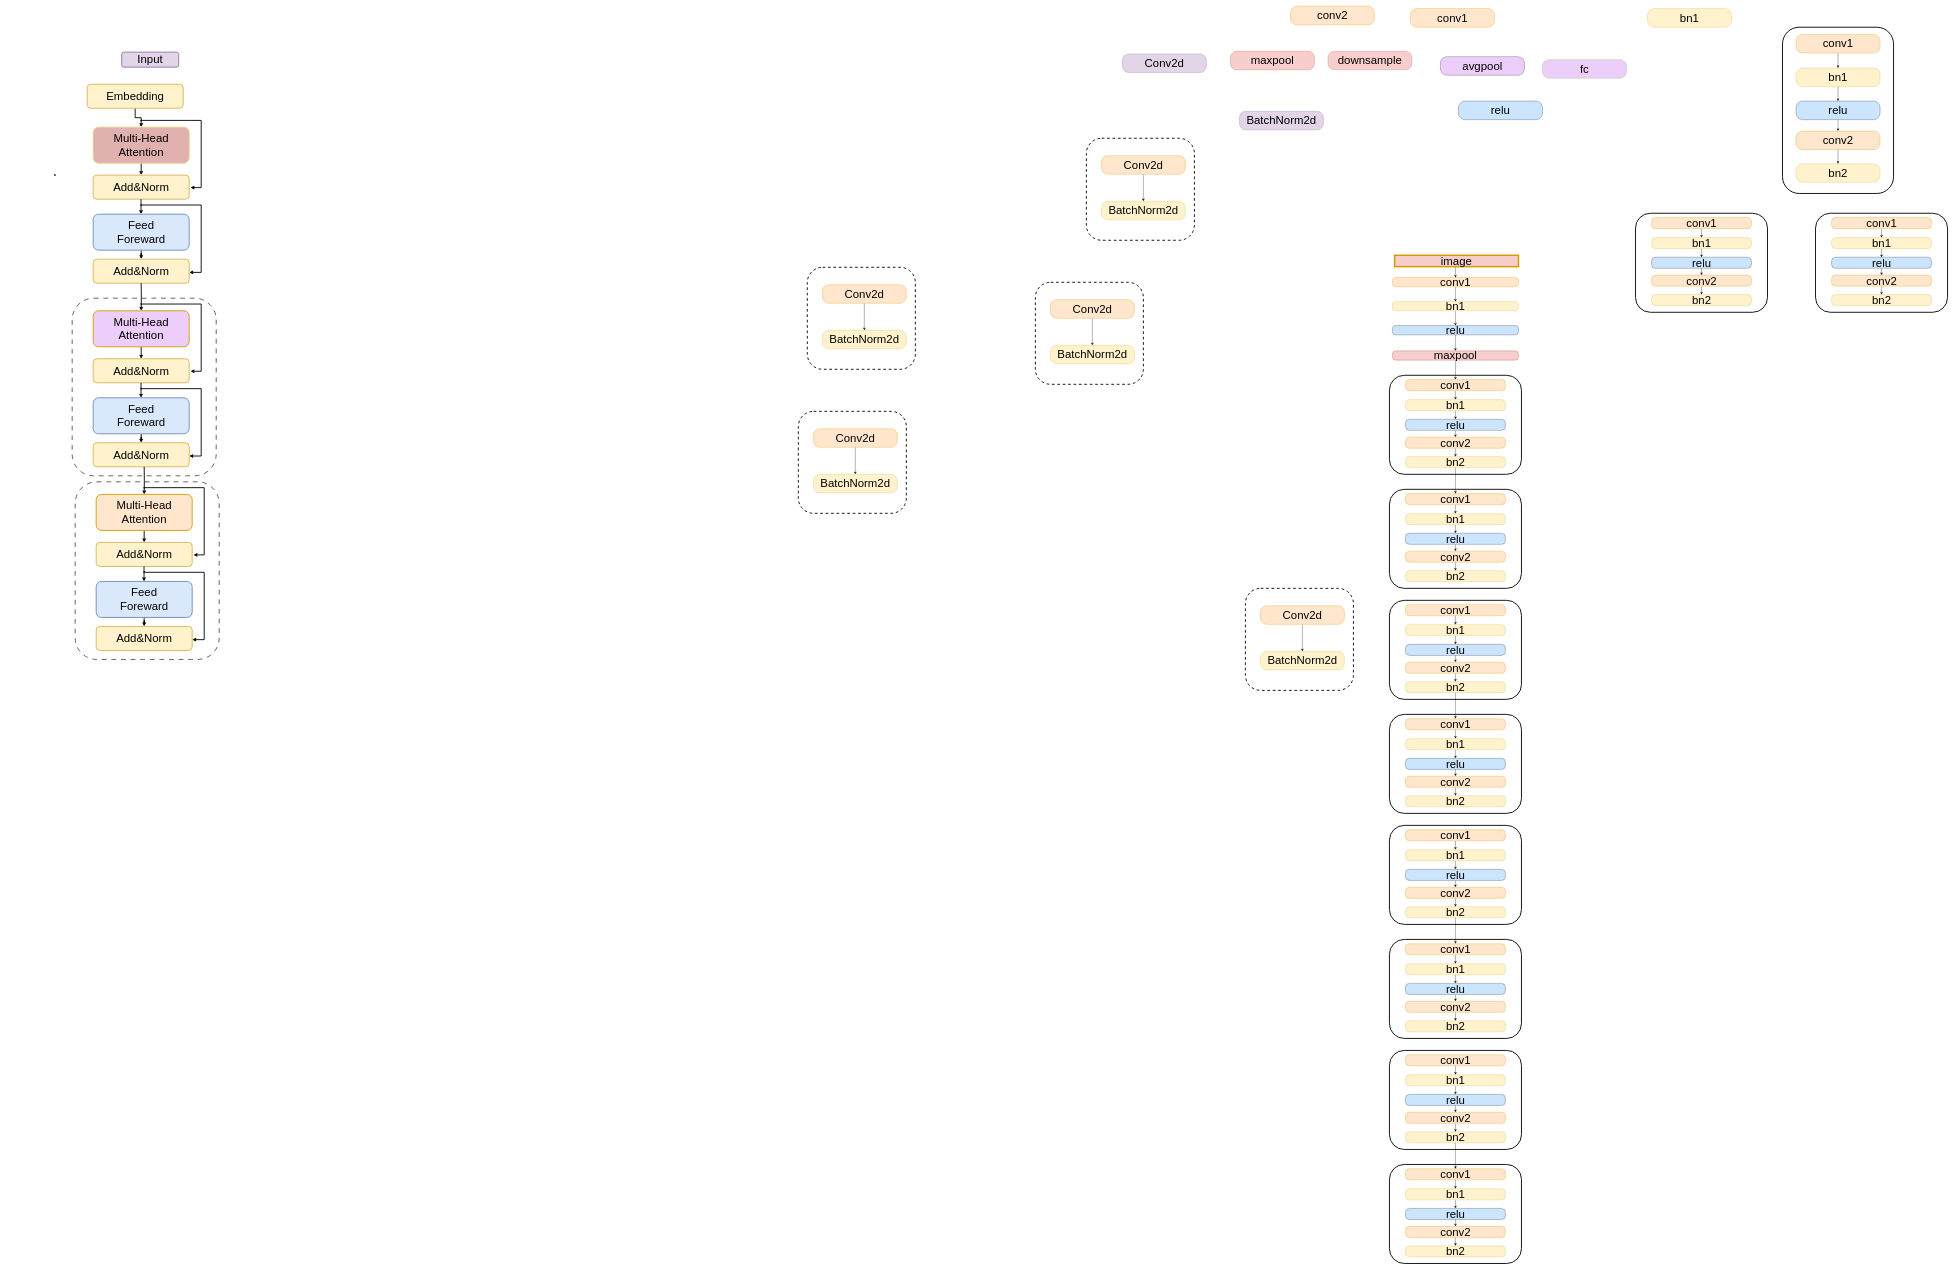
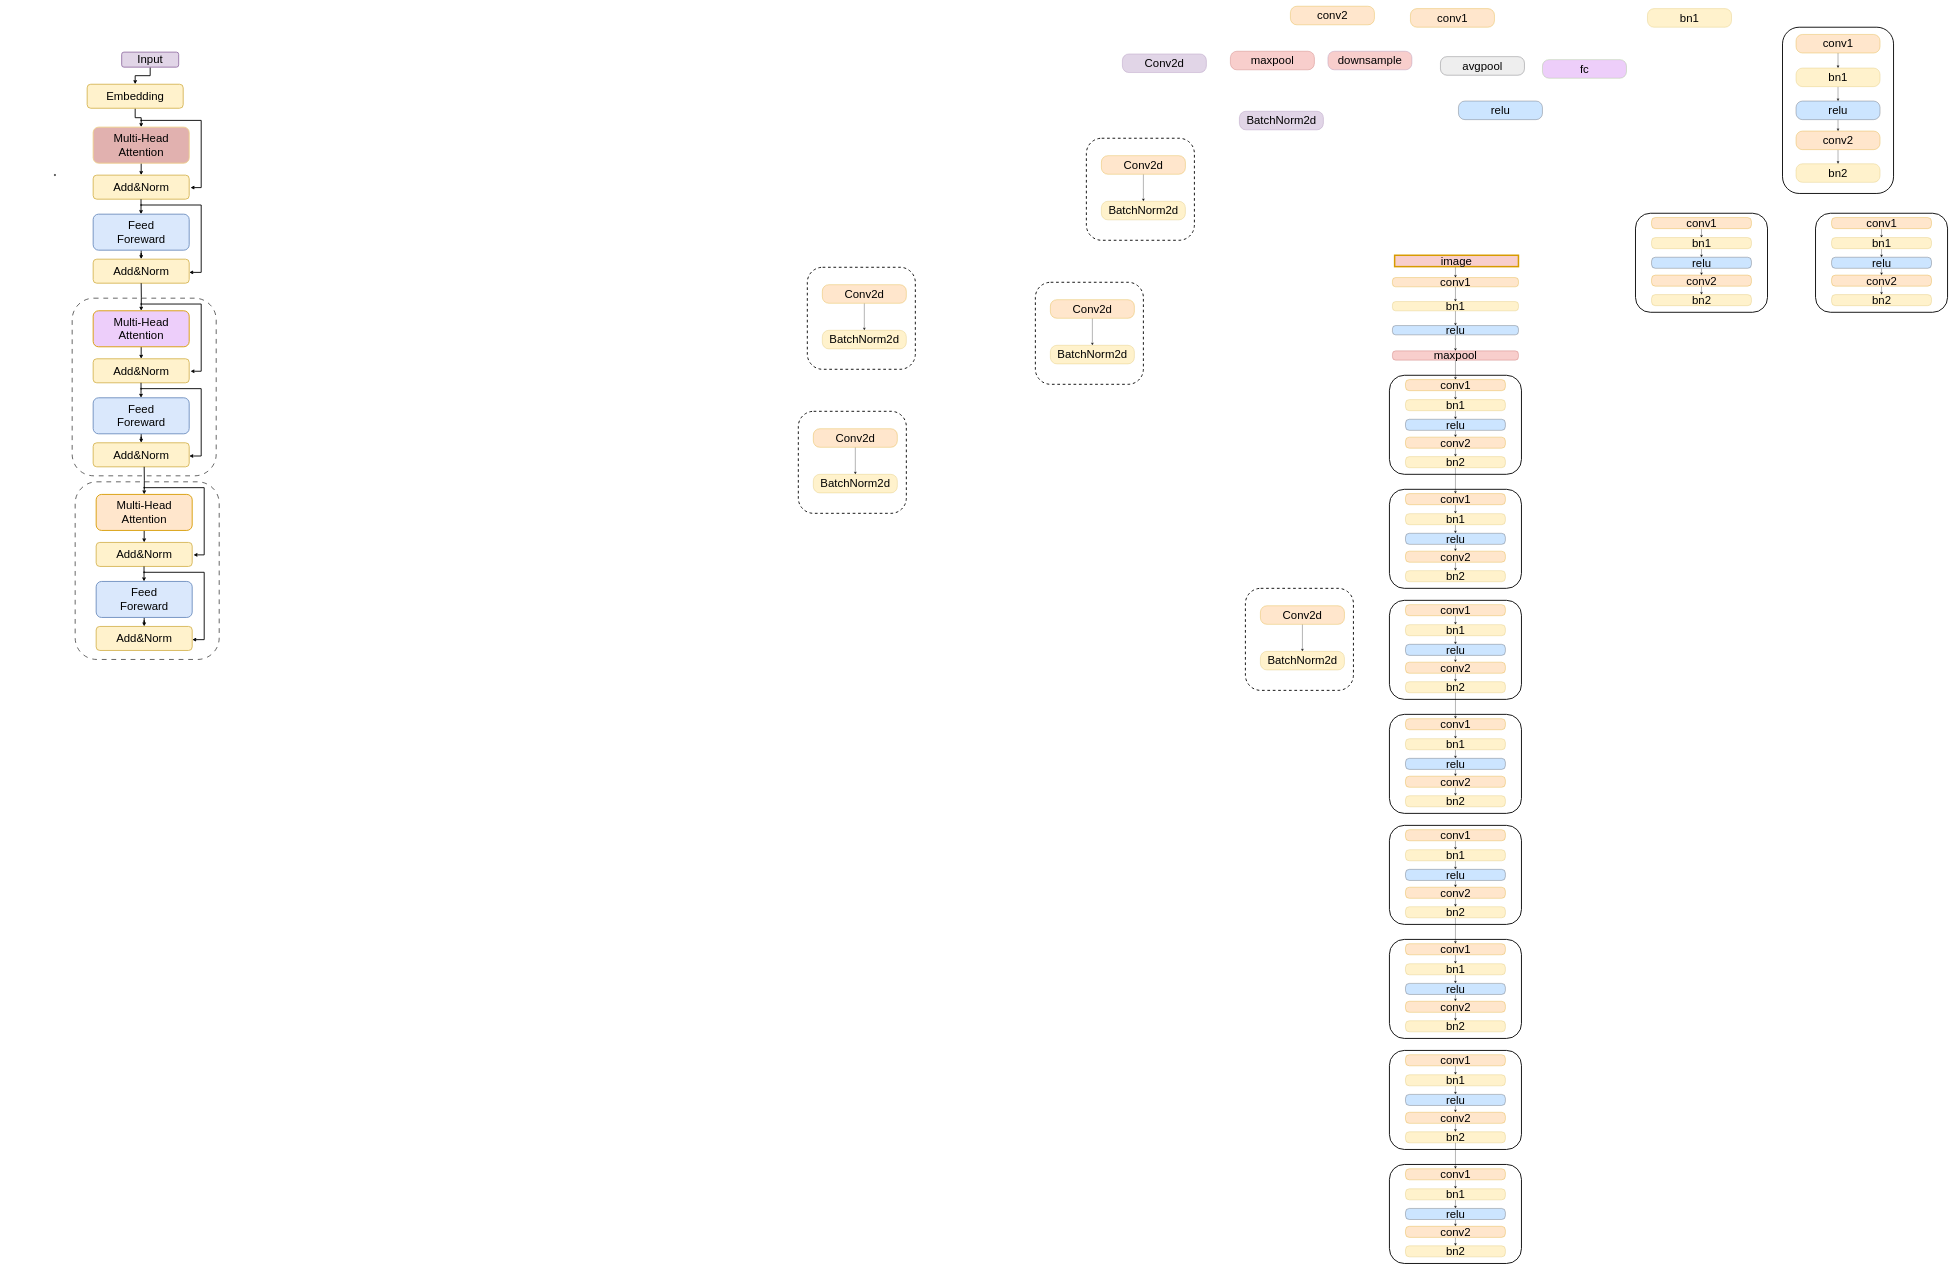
node "avgpool": fillcolor #edcefa -> #eeeeee
edge "Input" -> "Embedding": added
